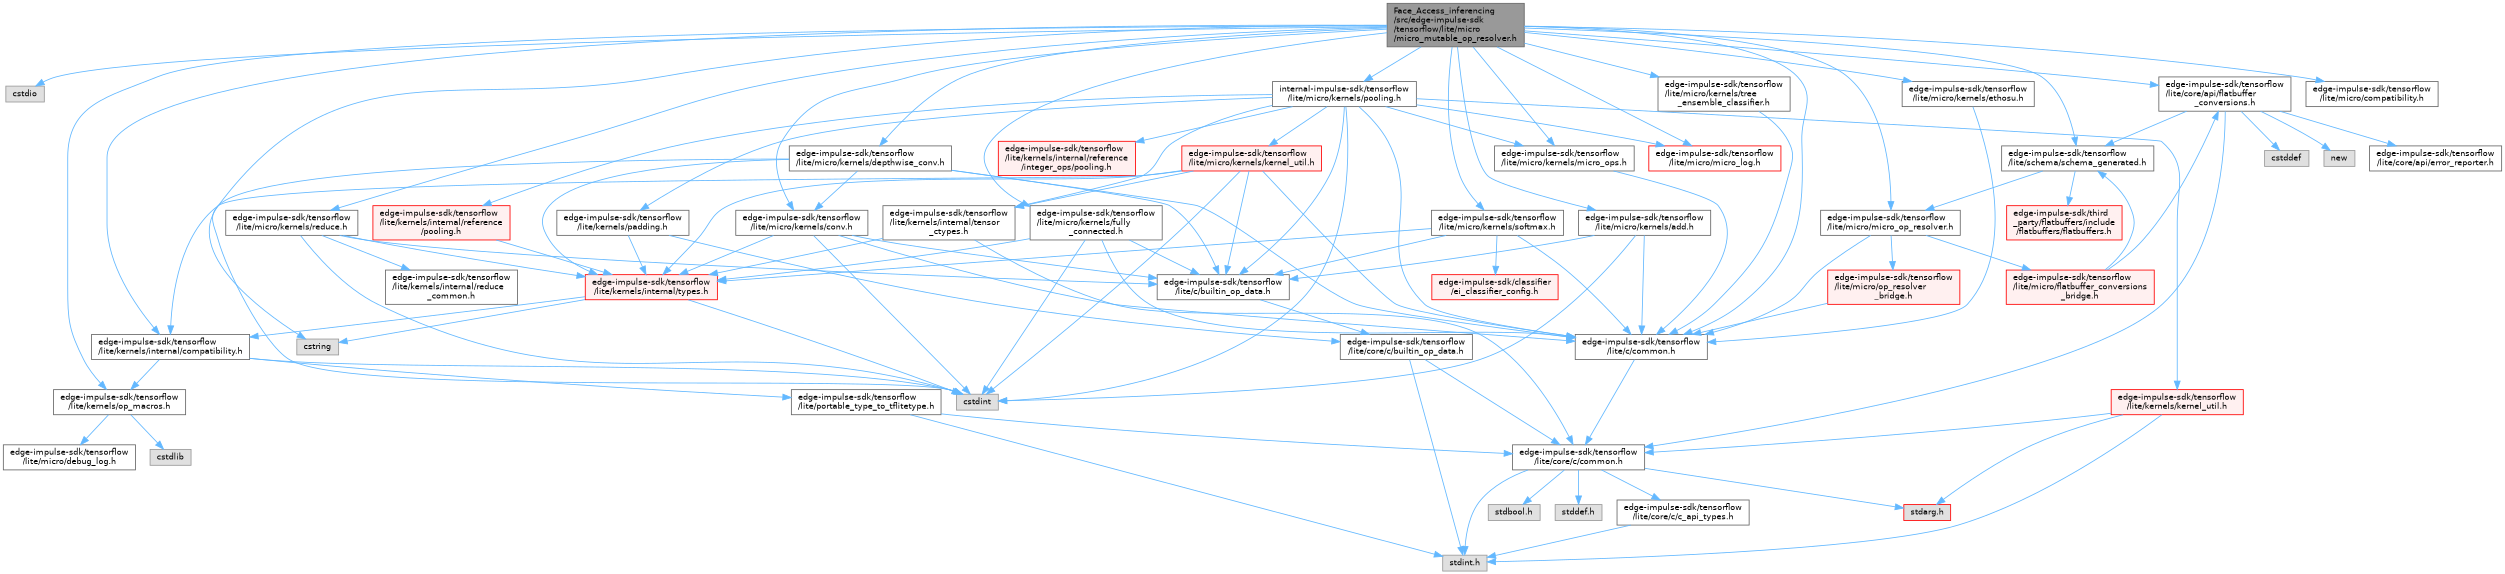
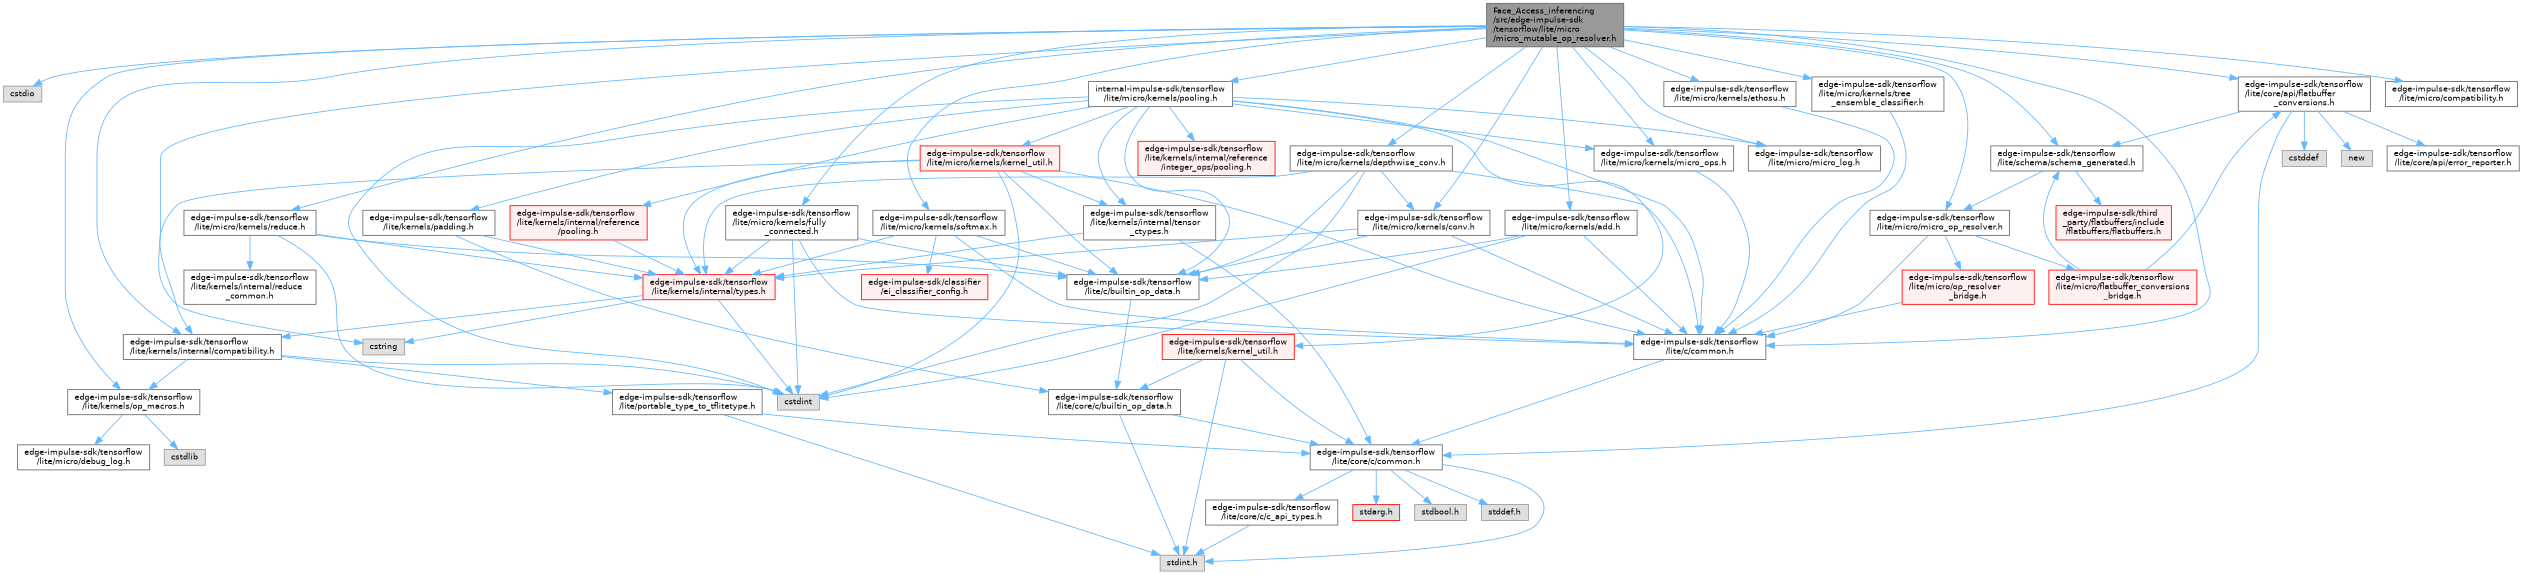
node "edge-impulse-sdk/tensorflow /lite/micro/micro_log.h": color red -> grey40
edge "edge-impulse-sdk/tensorflow /lite/micro/kernels/conv.h" -> "cstdint": removed
edge "edge-impulse-sdk/tensorflow /lite/kernels/kernel_util.h" -> "stdarg.h": now "edge-impulse-sdk/tensorflow /lite/kernels/kernel_util.h" -> "edge-impulse-sdk/tensorflow /lite/core/c/builtin_op_data.h"
